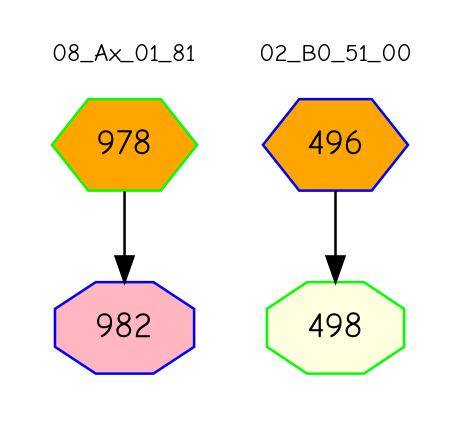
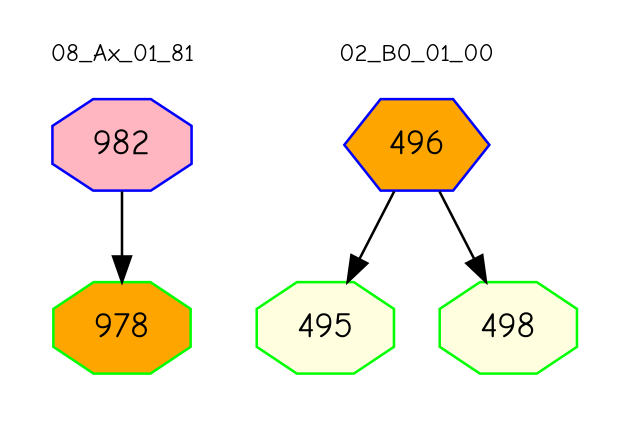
cluster "02_B0_51_00": label "02_B0_51_00" -> "02_B0_01_00"
node "978": shape hexagon -> octagon
edge "978" -> "982": reversed
node "495": added
